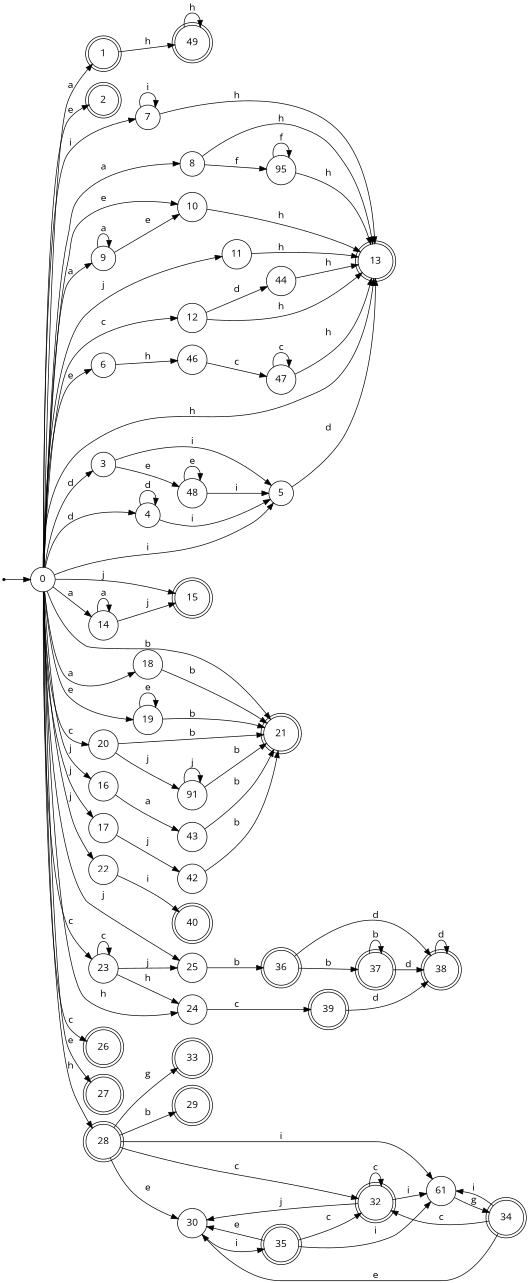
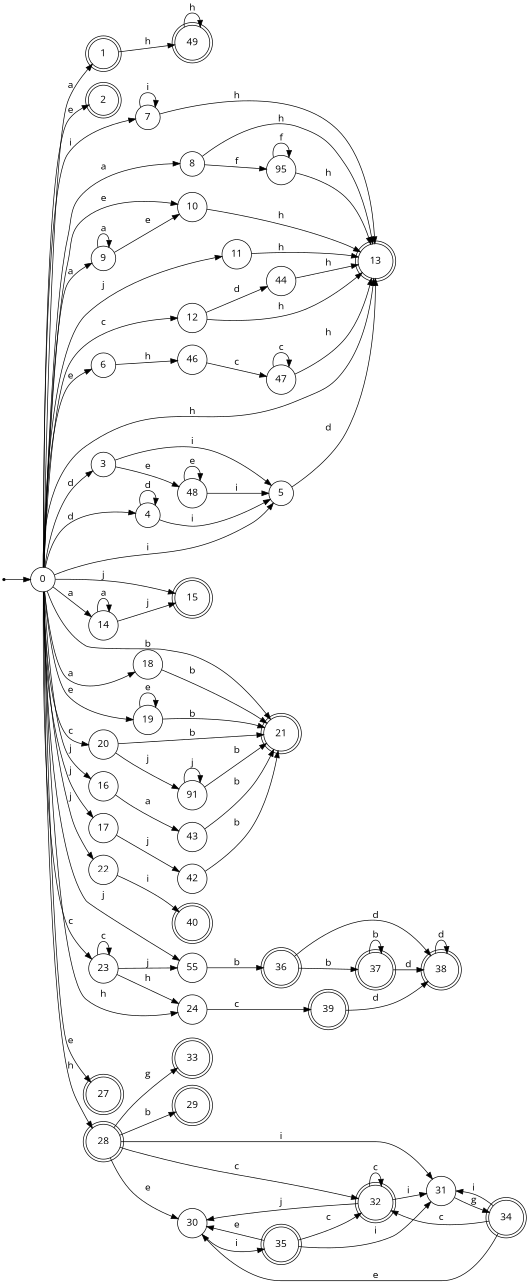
node "25": label "25" -> "55"
node "26": removed
node "61": label "61" -> "31"
